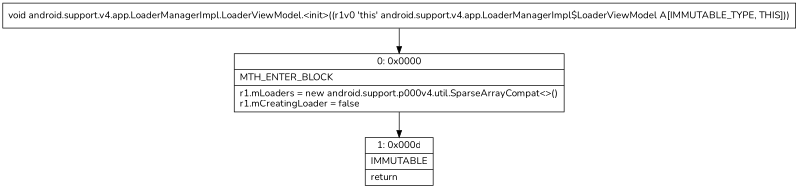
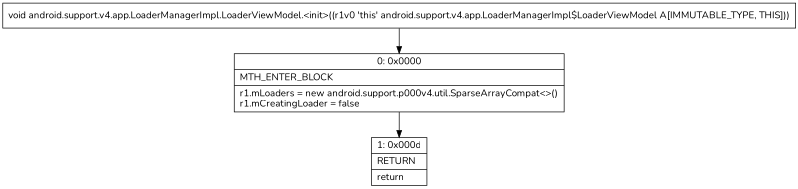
node "1: 0x000d": text "IMMUTABLE" -> "RETURN"
